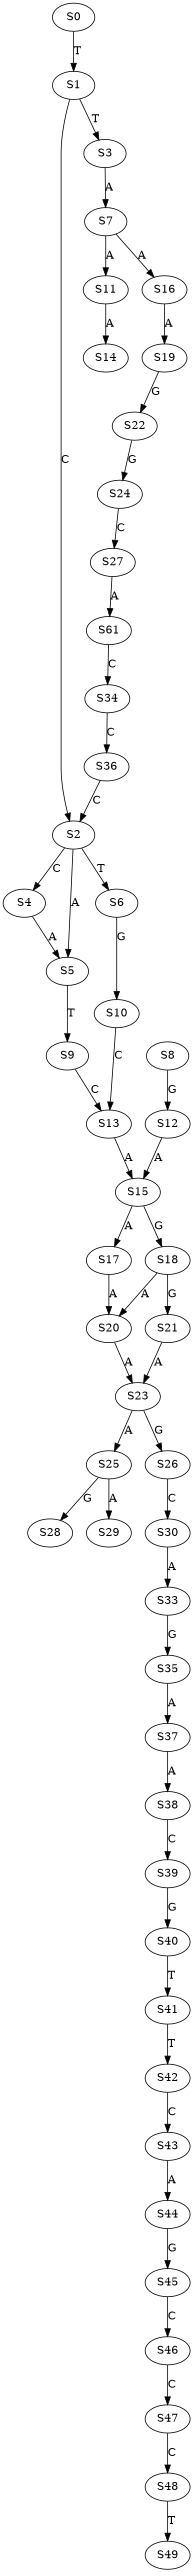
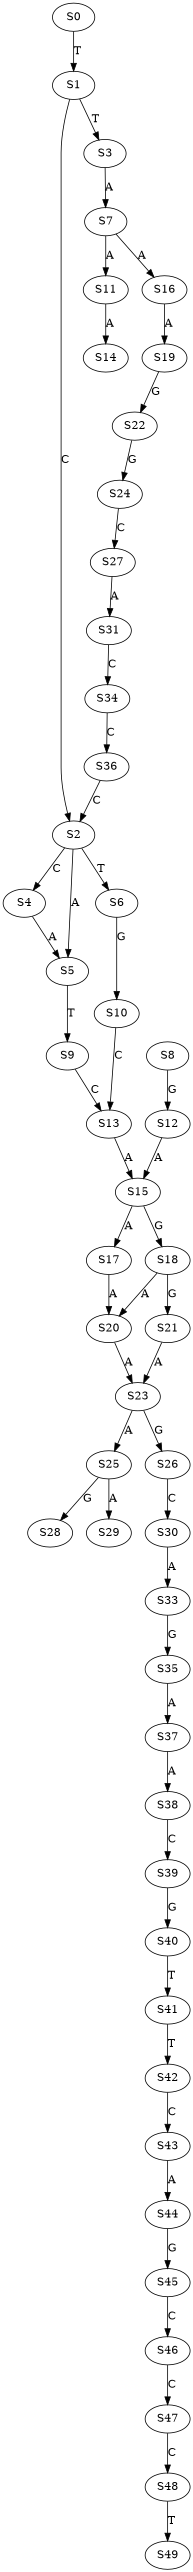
node "S61": label "S61" -> "S31"
